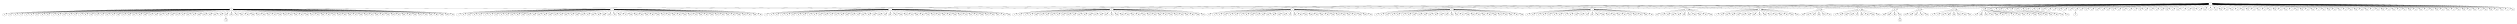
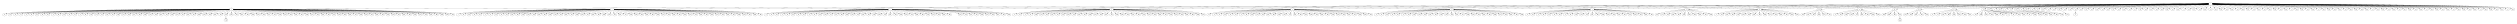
node "394": removed
